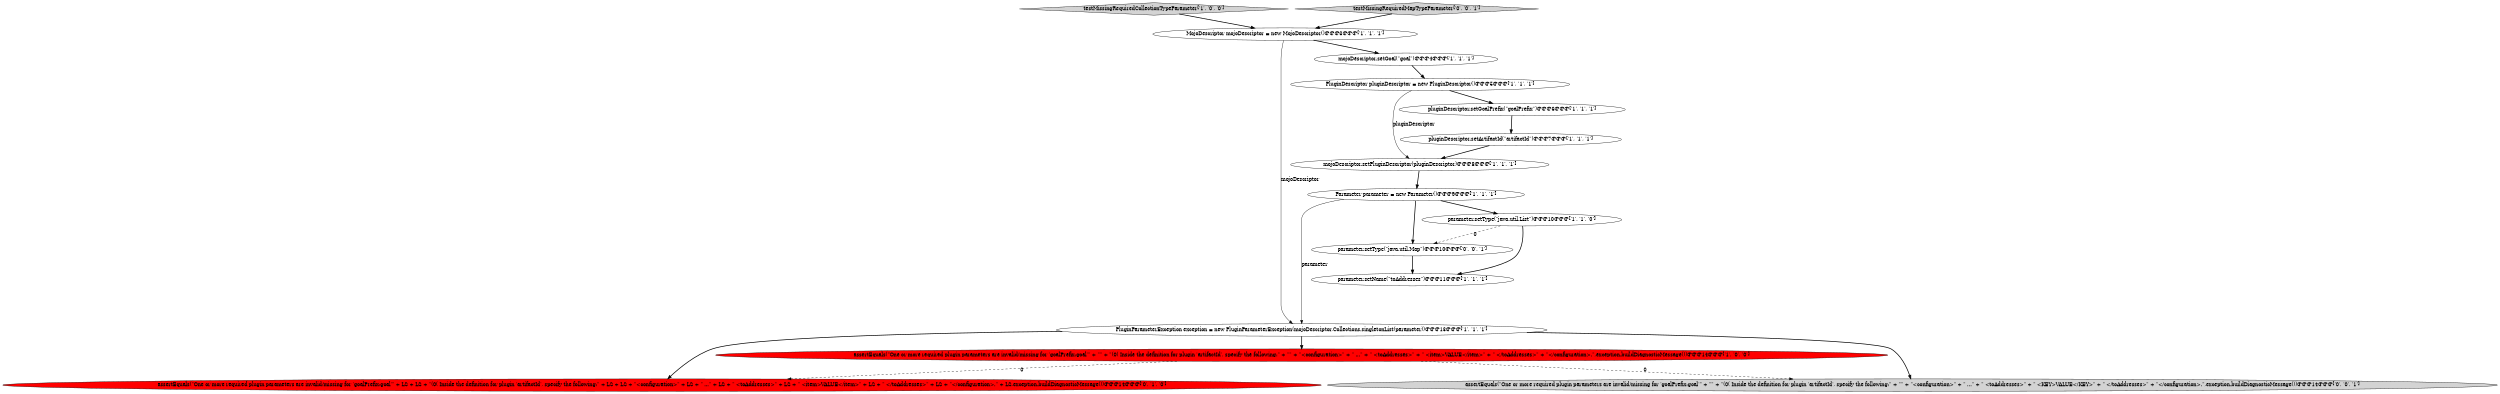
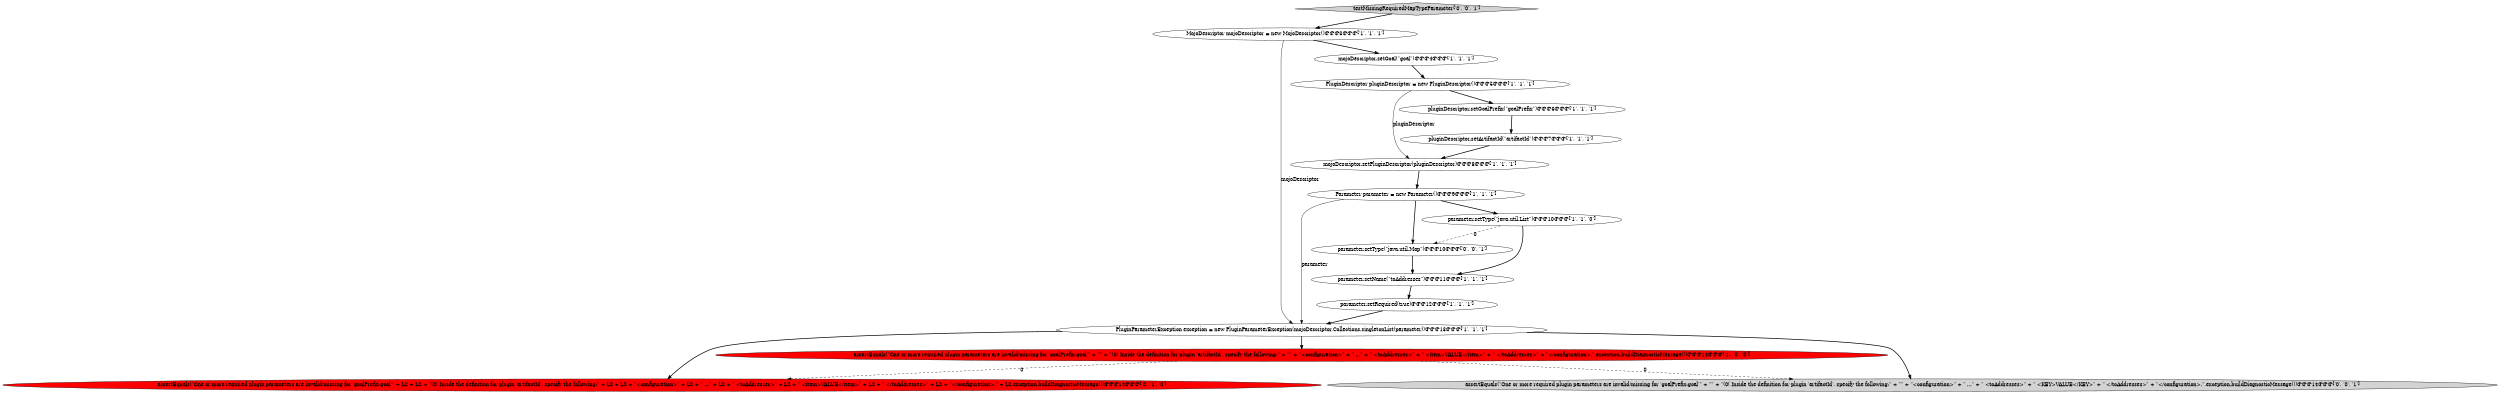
node "testMissingRequiredCollectionTypeParameter['1', '0', '0']": removed
node "parameter.setRequired(true)@@@12@@@['1', '1', '1']": added
